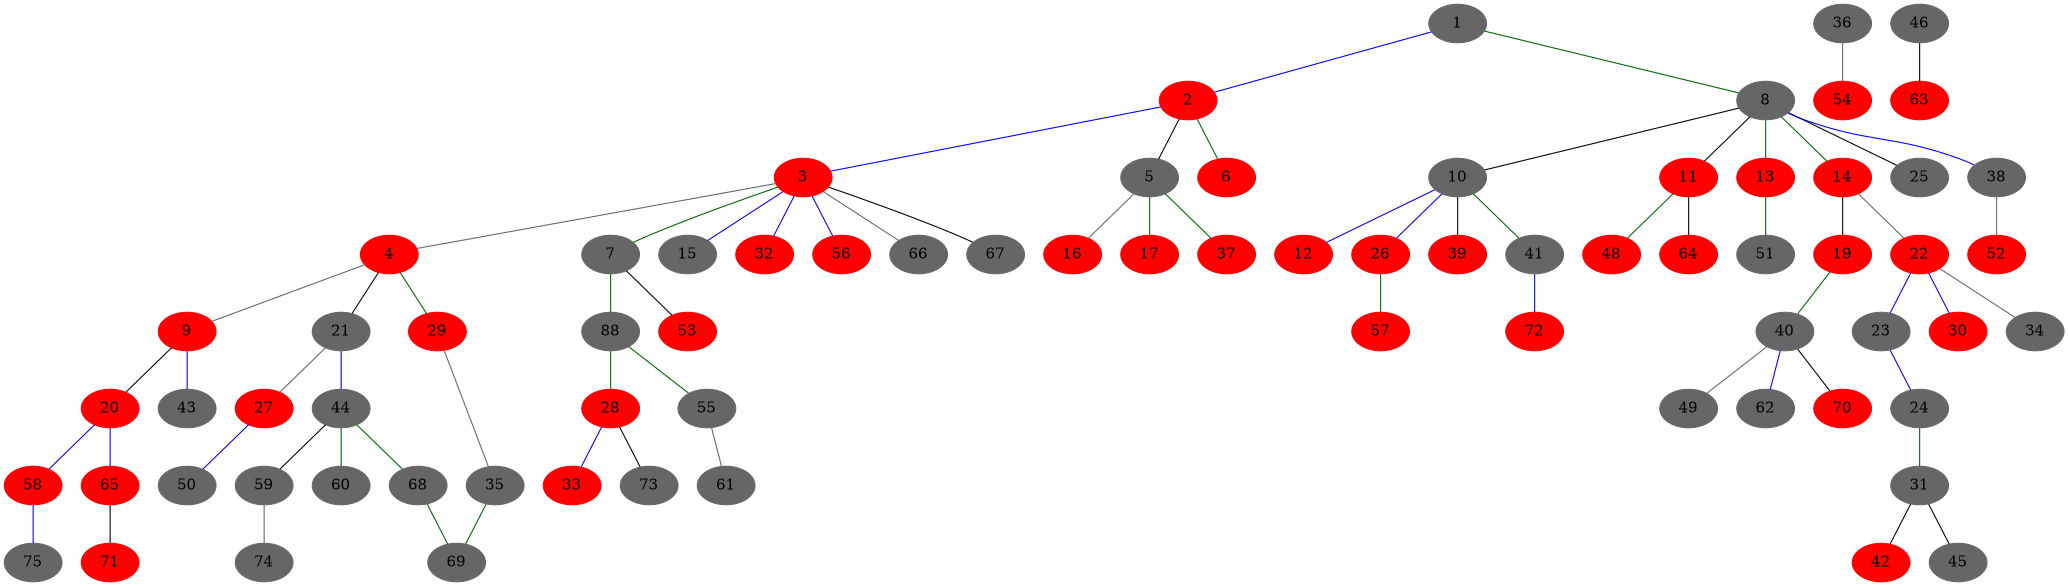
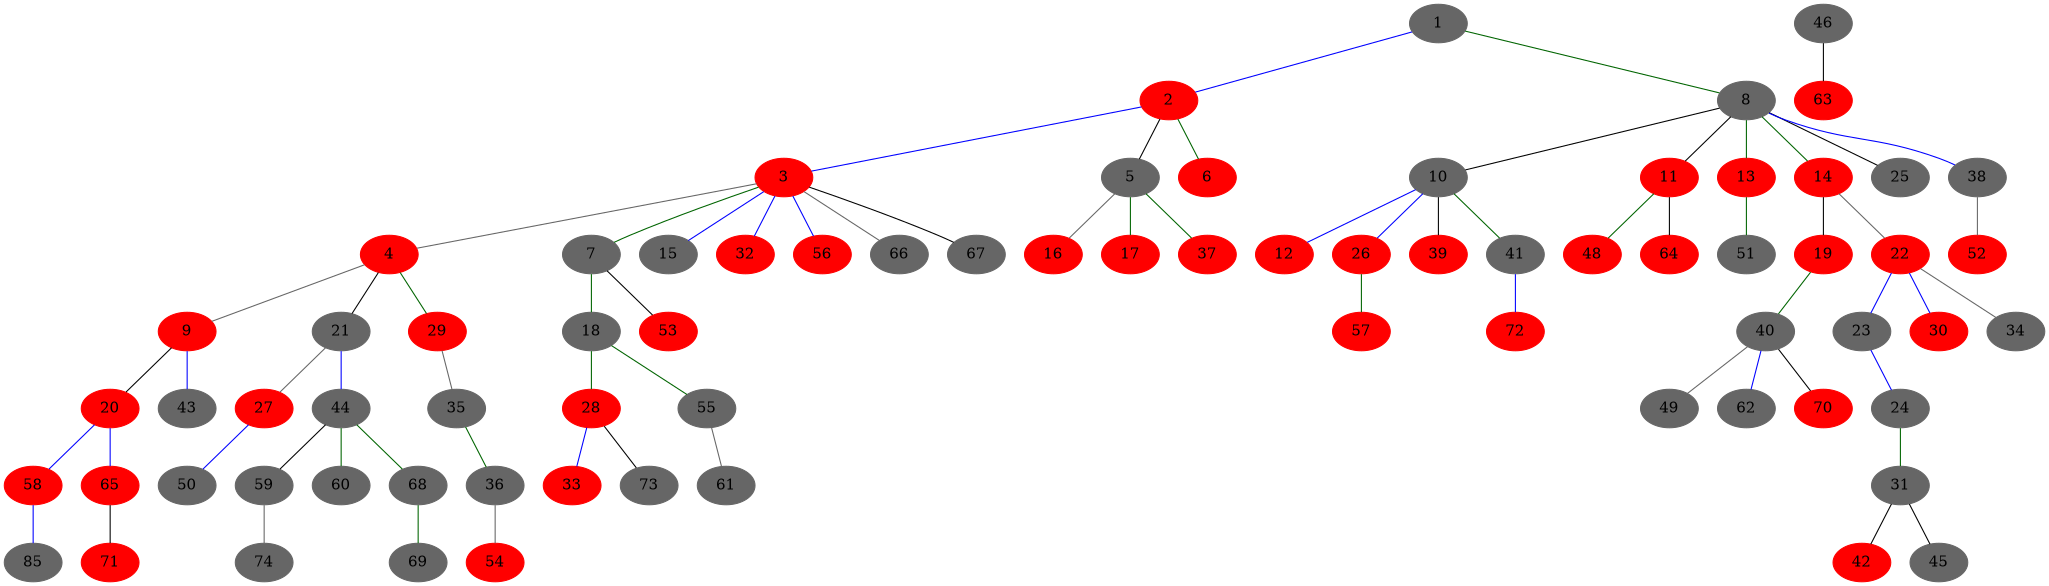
node "88": label "88" -> "18"
edge "35" -- "69": now "35" -- "36"
node "75": label "75" -> "85"
